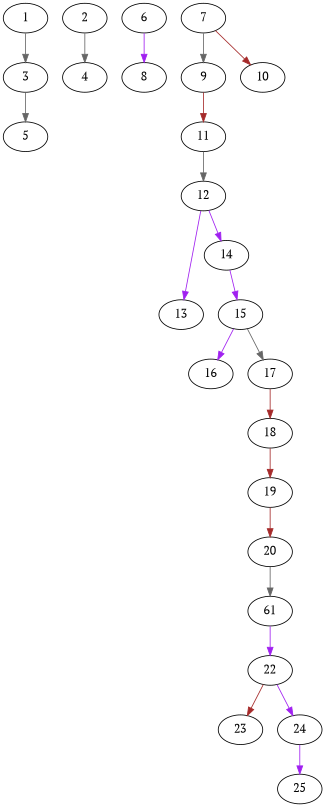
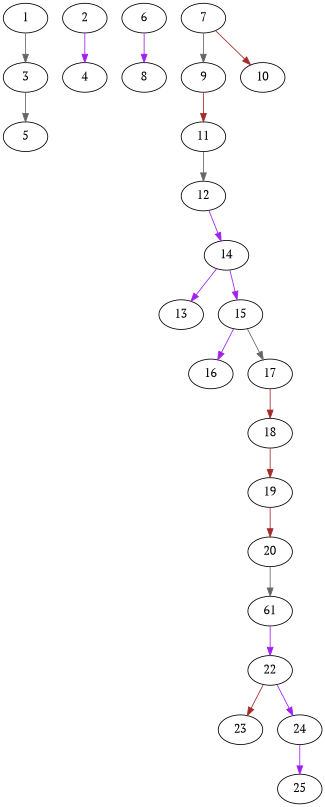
edge "2" -> "4": color gray40 -> purple
edge "12" -> "13": now "14" -> "13"
